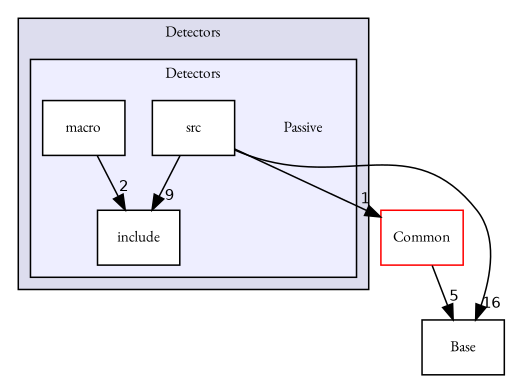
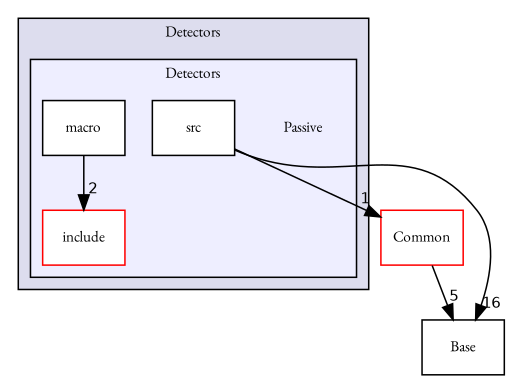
edge "src" -> "include": removed
node "include": color black -> red
